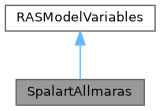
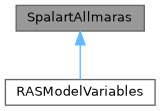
edge "SpalartAllmaras" -> "RASModelVariables": reversed
